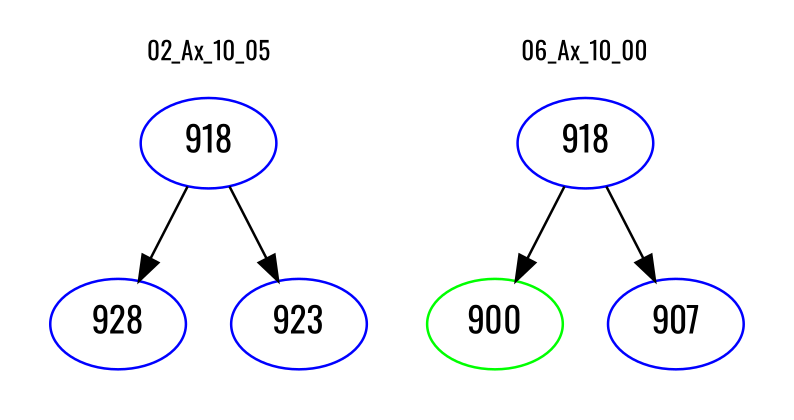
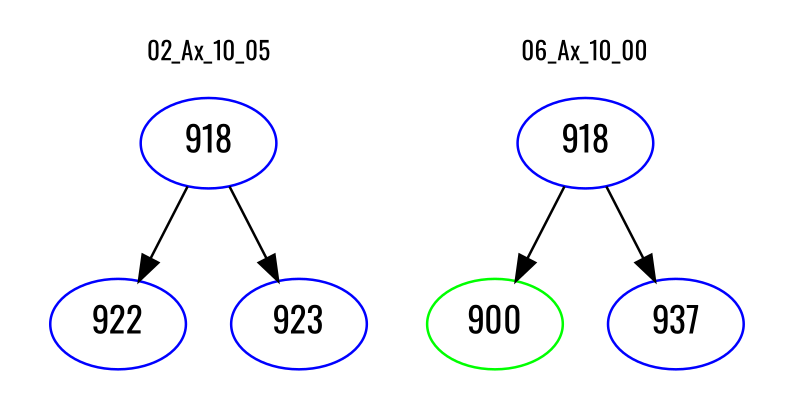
node "928": label "928" -> "922"
node "907": label "907" -> "937"
